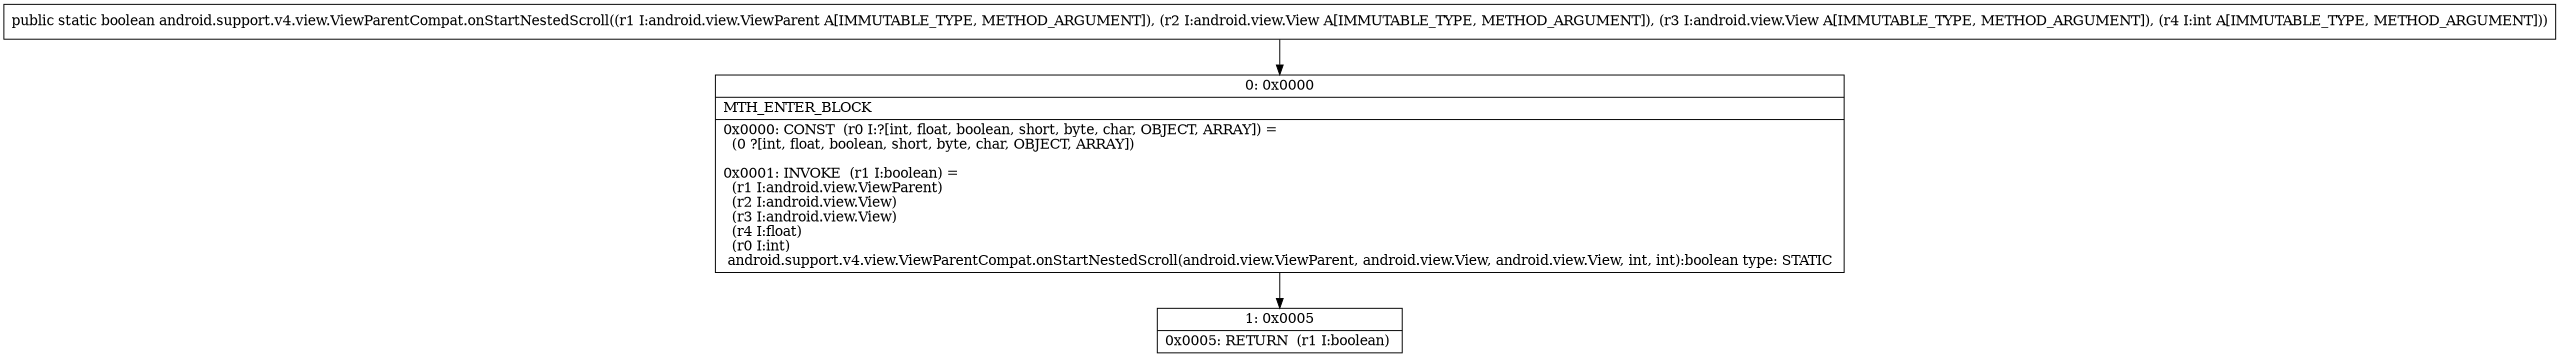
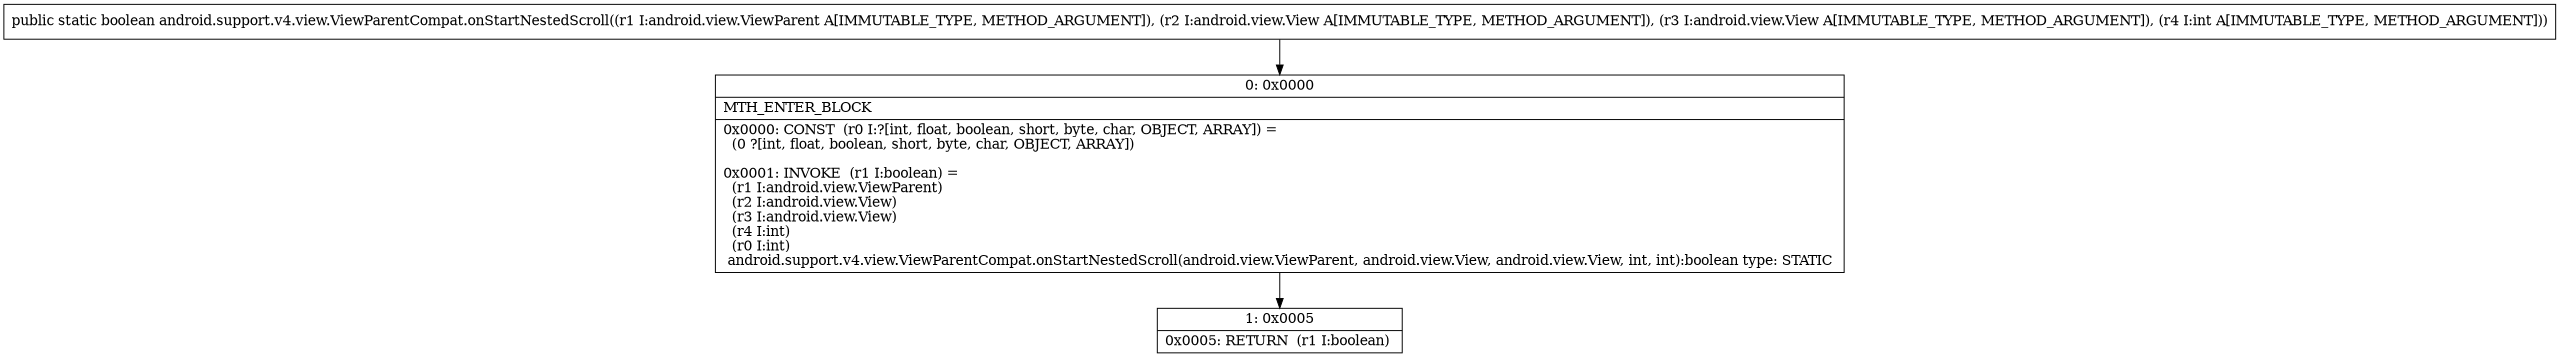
node "0: 0x0000": text "(r4 I:float)" -> "(r4 I:int)"
